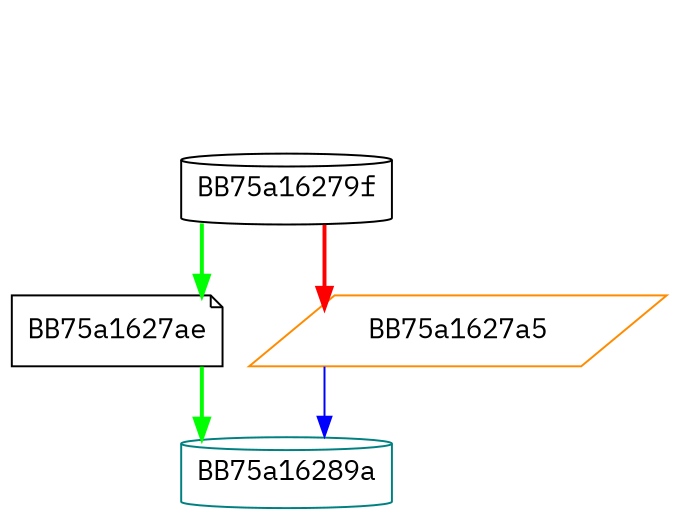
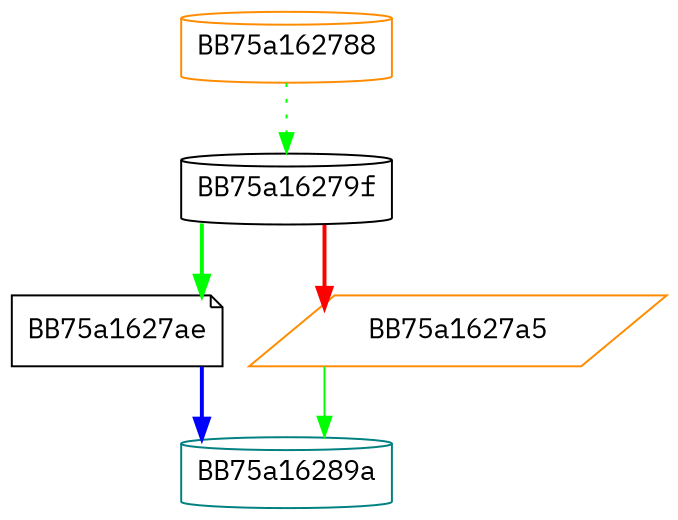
node "BB75a162788": added
edge "BB75a1627a5" -> "BB75a16289a": color blue -> green
edge "BB75a1627ae" -> "BB75a16289a": color green -> blue
